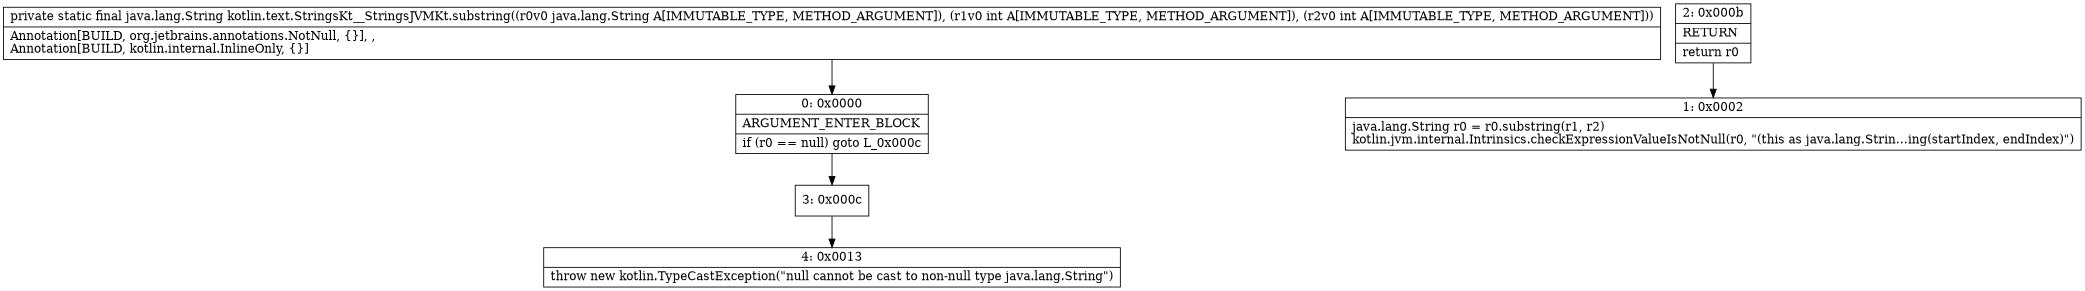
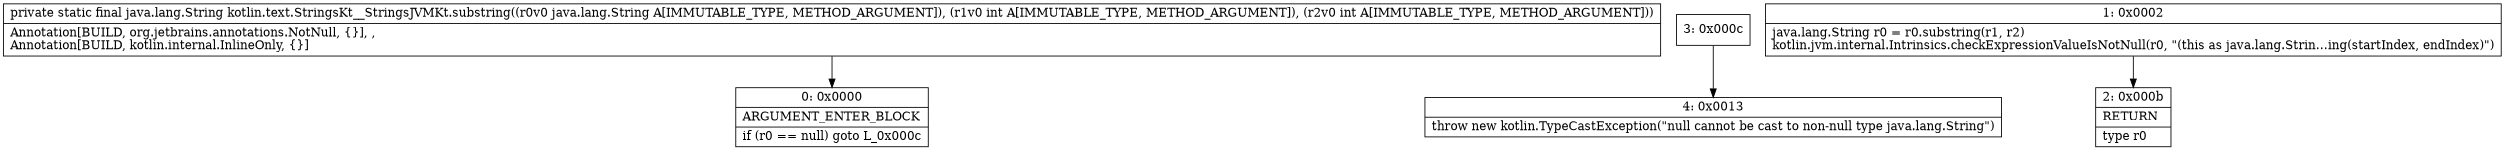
node "2: 0x000b": text "return r0" -> "type r0"
edge "2: 0x000b" -> "1: 0x0002": reversed
edge "0: 0x0000" -> "3: 0x000c": removed
